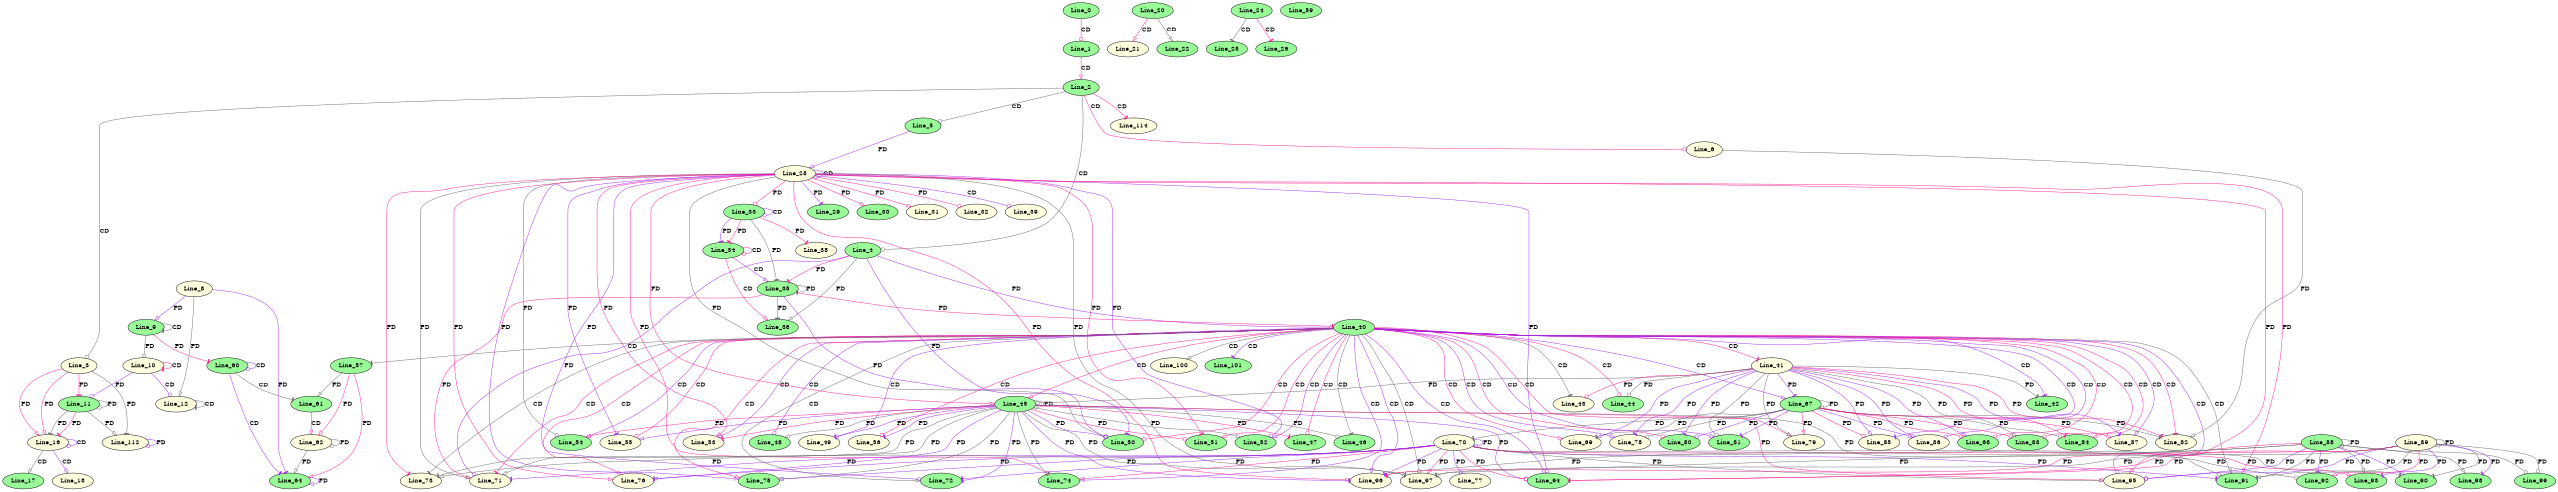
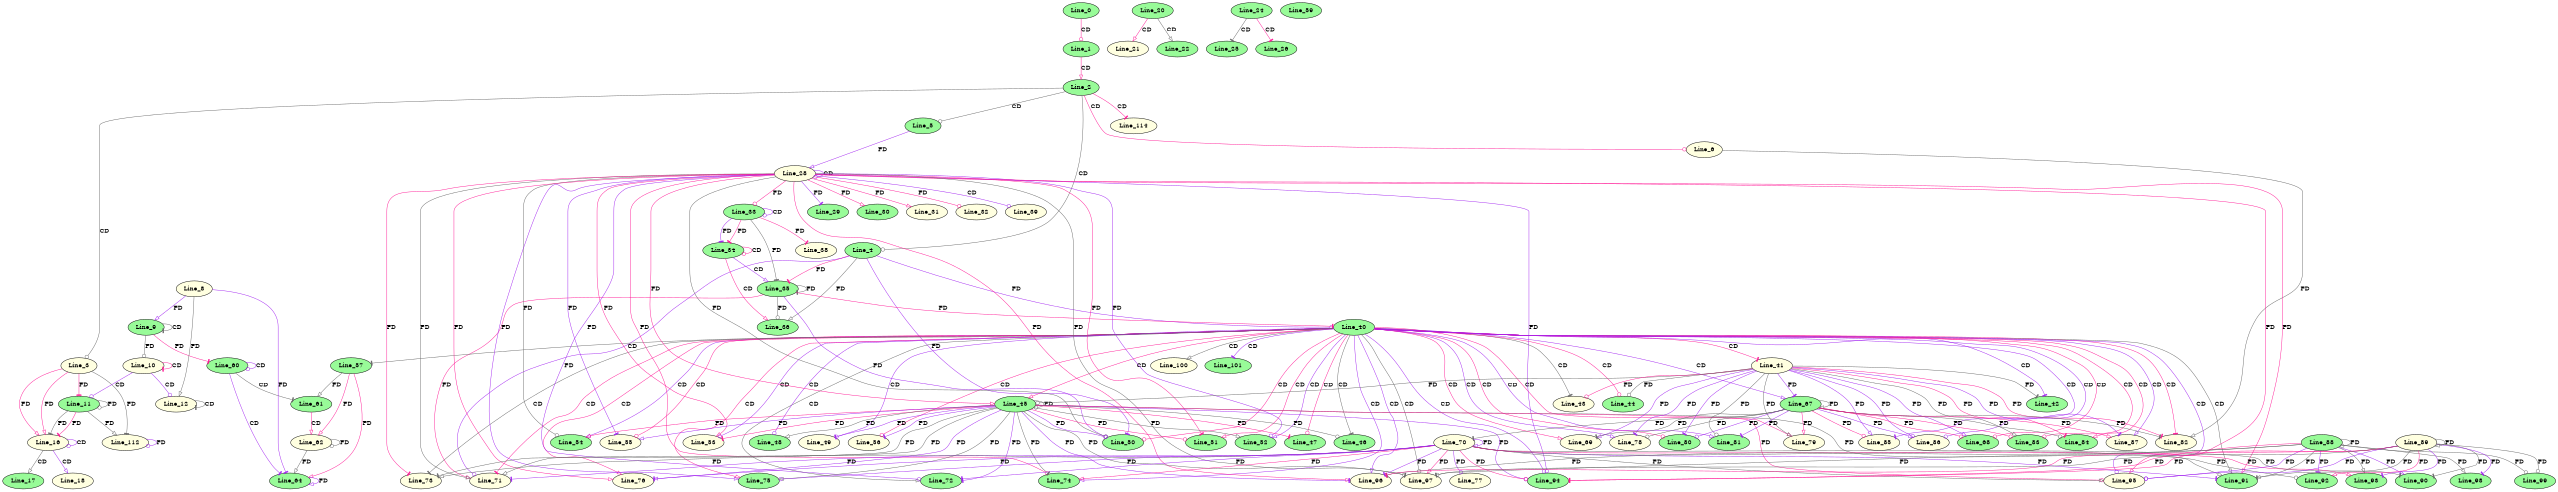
edge "Line_35" -> "Line_36": arrowhead tee -> odot
edge "Line_10" -> "Line_11": label "FD" -> "CD"
